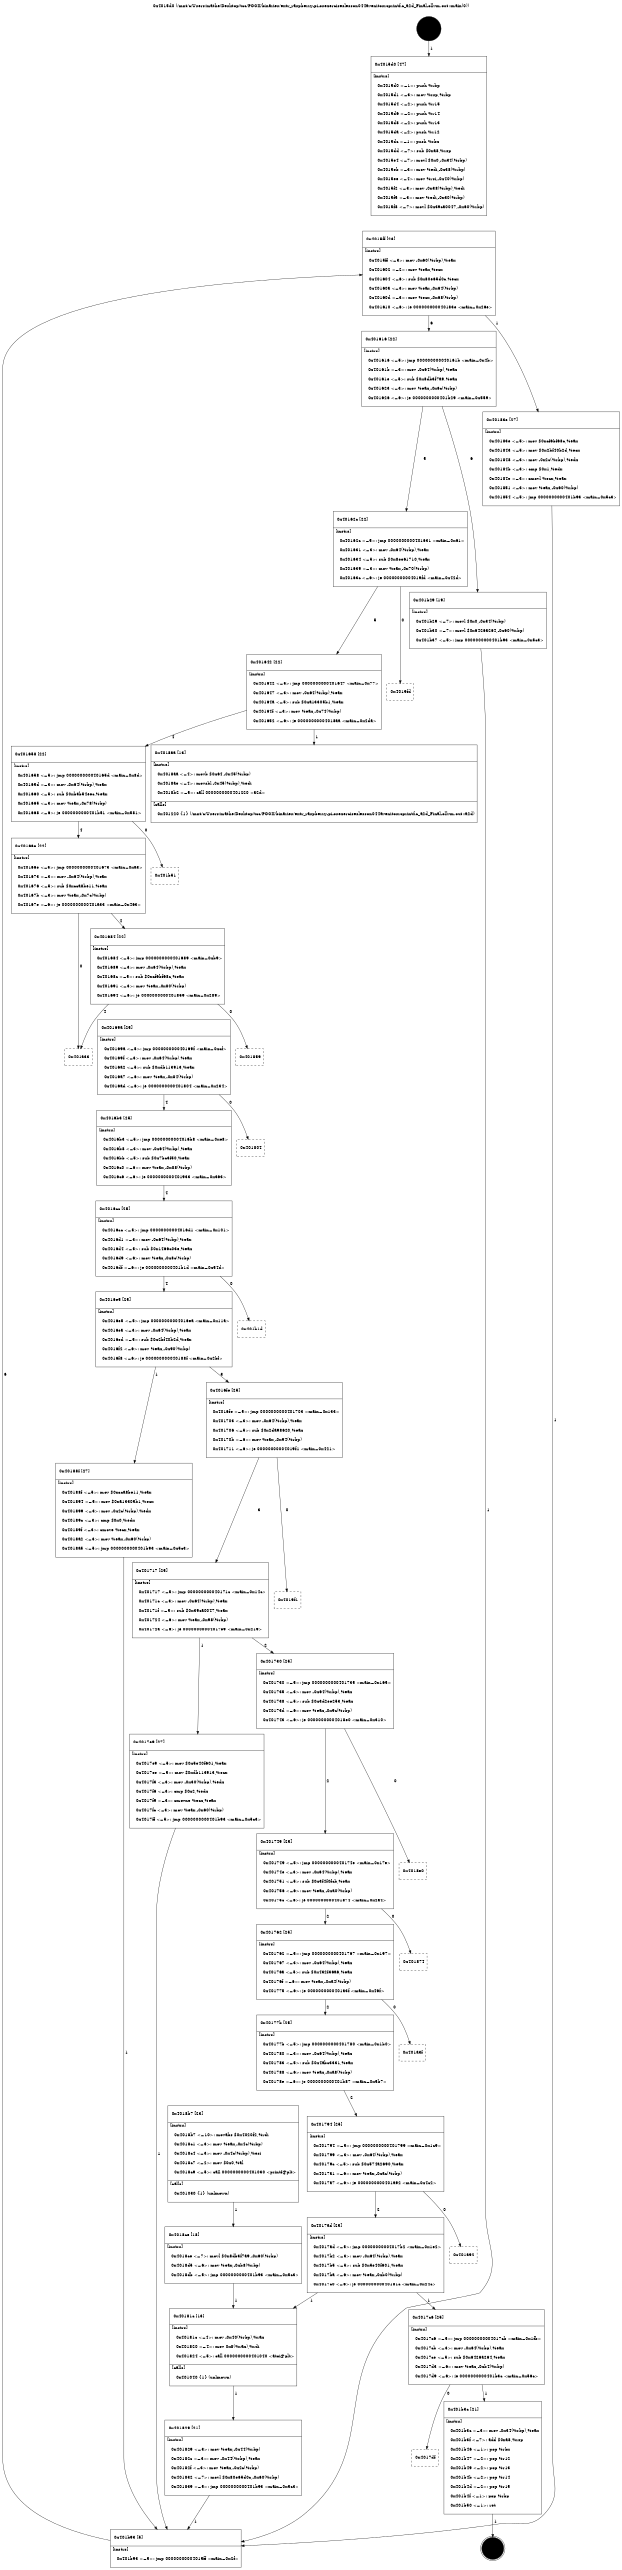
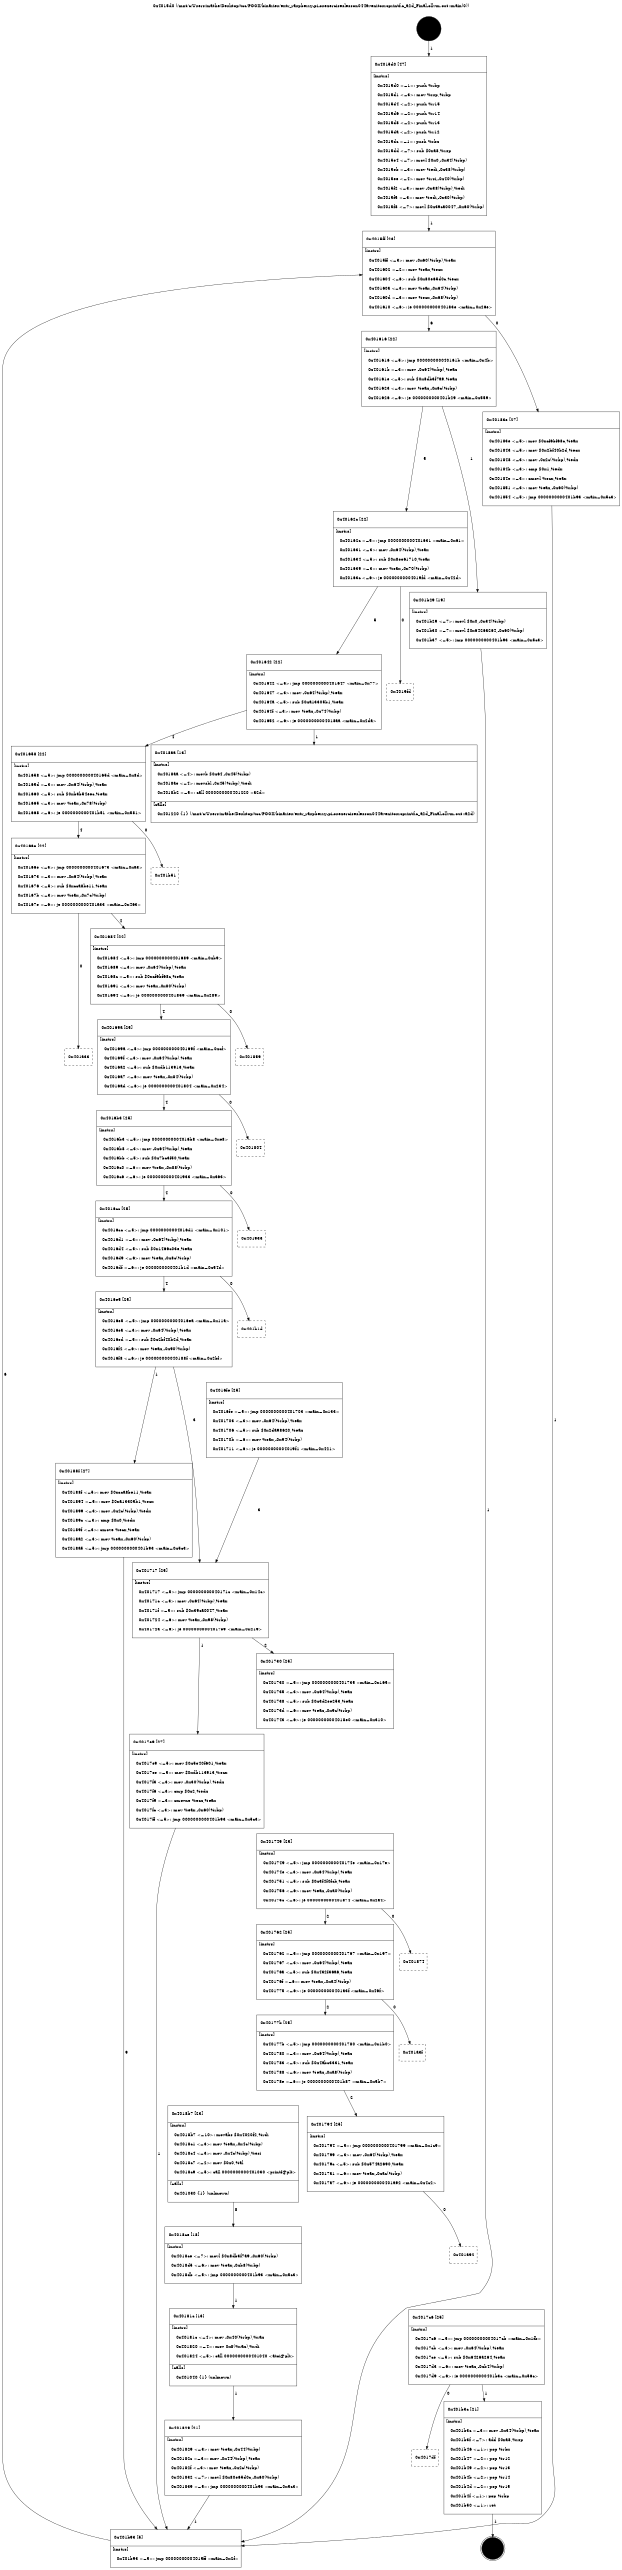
edge "0x4015d0 [47]" -> "0x4015ff [23]": added, label "1"
edge "0x4015ff [23]" -> "0x40183e [27]": label " 1" -> " 0"
edge "0x401616 [22]" -> "0x401b29 [19]": label " 6" -> " 1"
edge "0x401684 [22]" -> "0x401a33": now "0x401684 [22]" -> "0x40169a [25]"
node "0x401933": added
edge "0x4016e5 [25]" -> "0x4016fe [25]": now "0x4016e5 [25]" -> "0x401717 [25]"
node "0x4019f1": removed
edge "0x401730 [25]" -> "0x401749 [25]": removed, label "2"
node "0x4018e0": removed
edge "0x40188f [27]" -> "0x401b93 [5]": label " 1" -> " 9"
edge "0x4018b7 [23]" -> "0x4018ce [18]": label " 1" -> " 8"
node "0x4017ad [25]": removed
